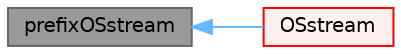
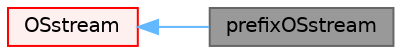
edge "OSstream" -> "prefixOSstream": reversed
